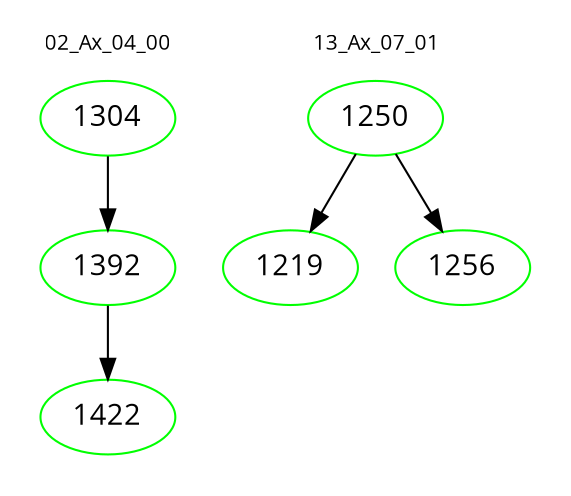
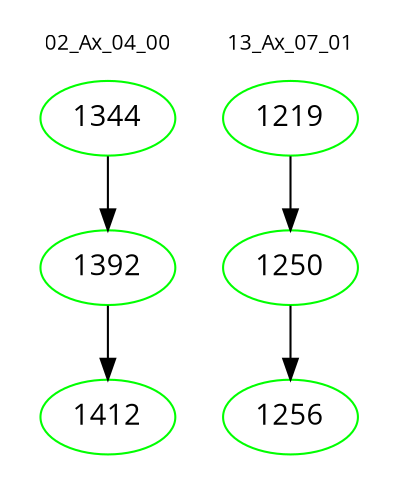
node "1304": label "1304" -> "1344"
edge "1250" -> "1219": reversed
node "1422": label "1422" -> "1412"
